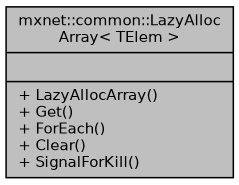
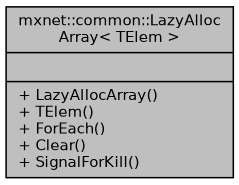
node "mxnet::common::LazyAlloc": text "+ Get()" -> "+ TElem()"
